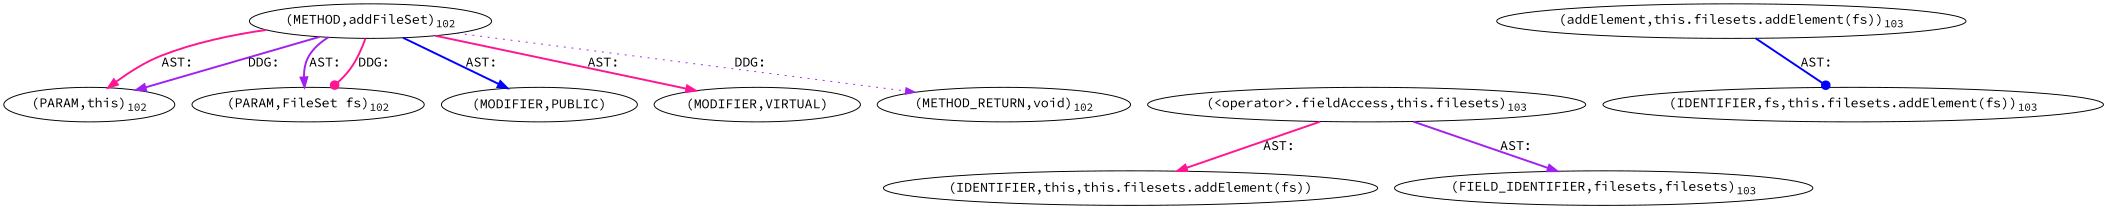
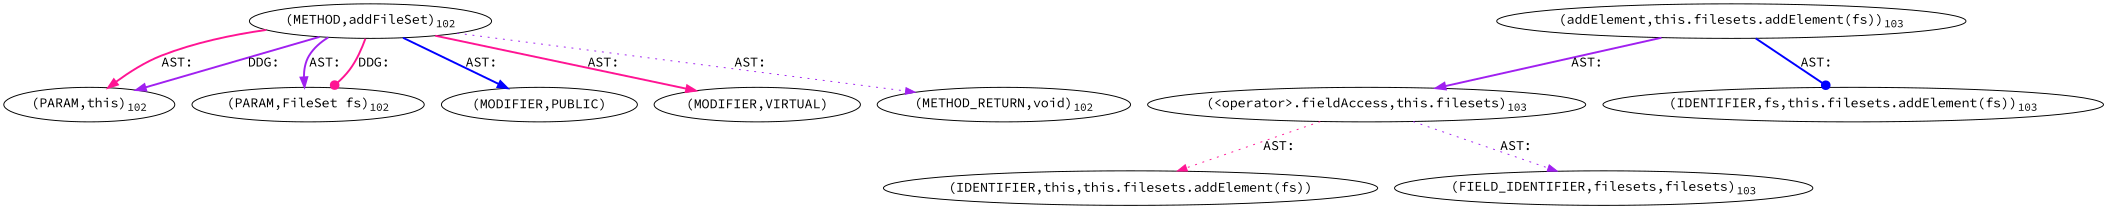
edge "(addElement,this.filesets.addElement(fs))" -> "(<operator>.fieldAccess,this.filesets)": added, label "AST:"
edge "(METHOD,addFileSet)" -> "(METHOD_RETURN,void)": label "DDG: " -> "AST: "
edge "(<operator>.fieldAccess,this.filesets)" -> "(IDENTIFIER,this,this.filesets.addElement(fs))": style bold -> dotted
edge "(<operator>.fieldAccess,this.filesets)" -> "(FIELD_IDENTIFIER,filesets,filesets)": style bold -> dotted
